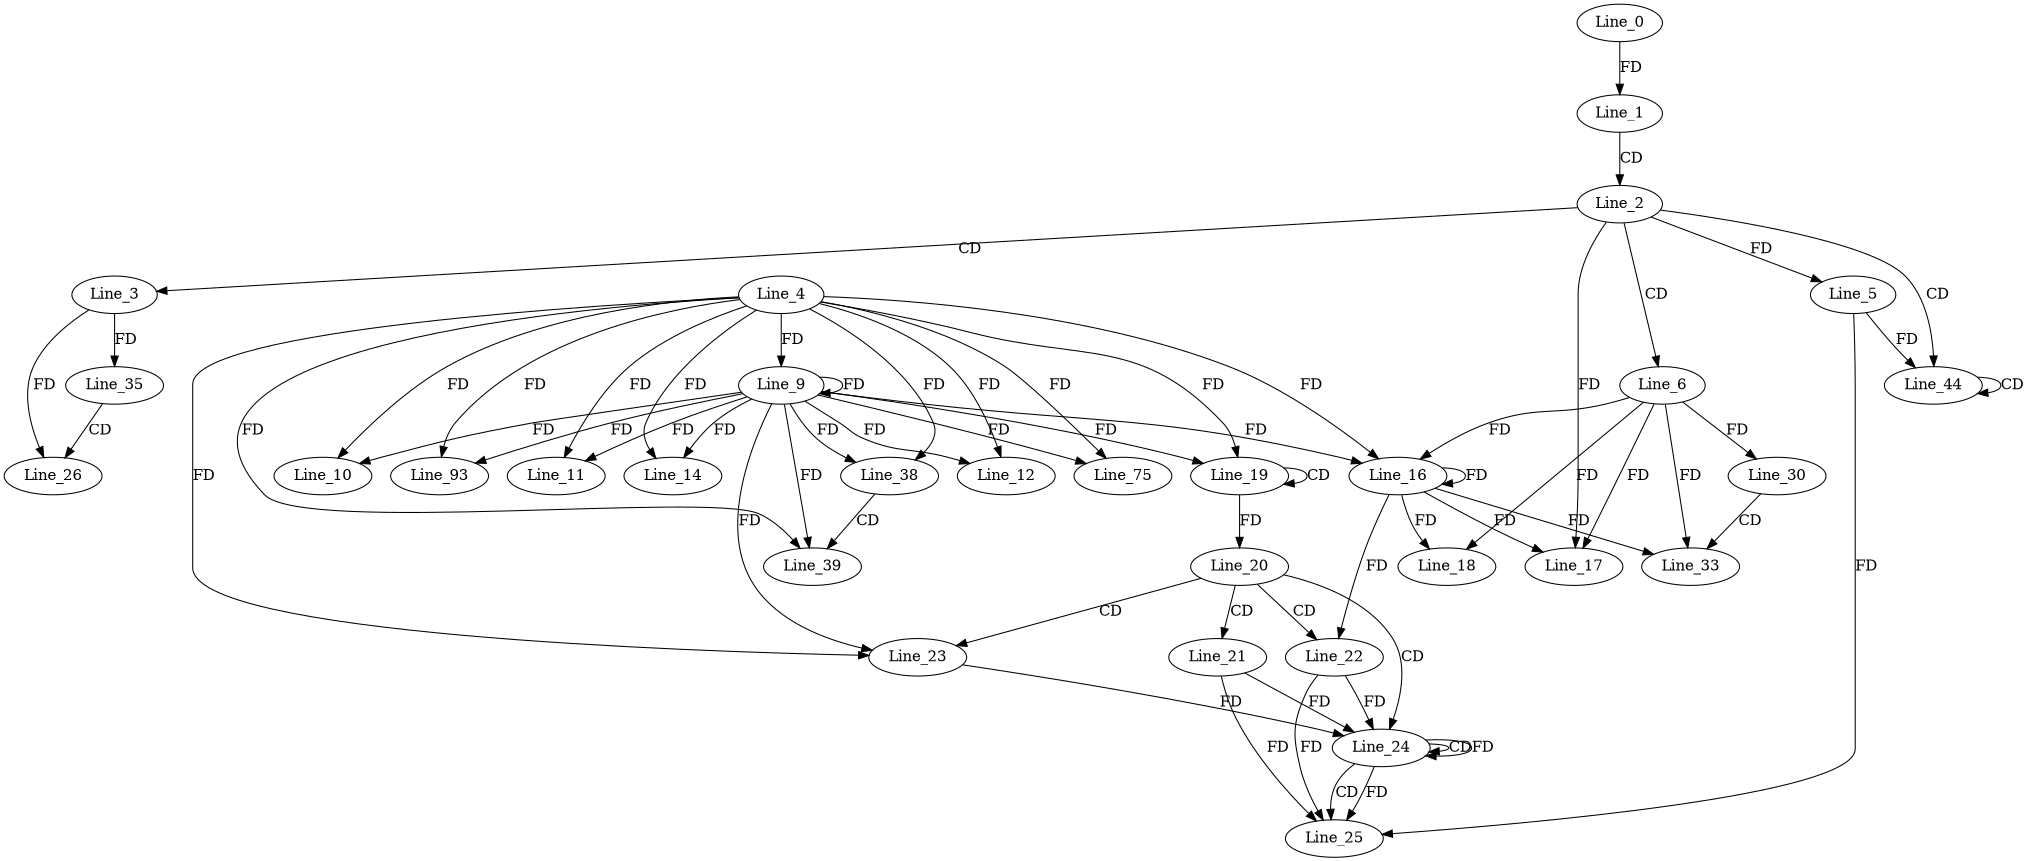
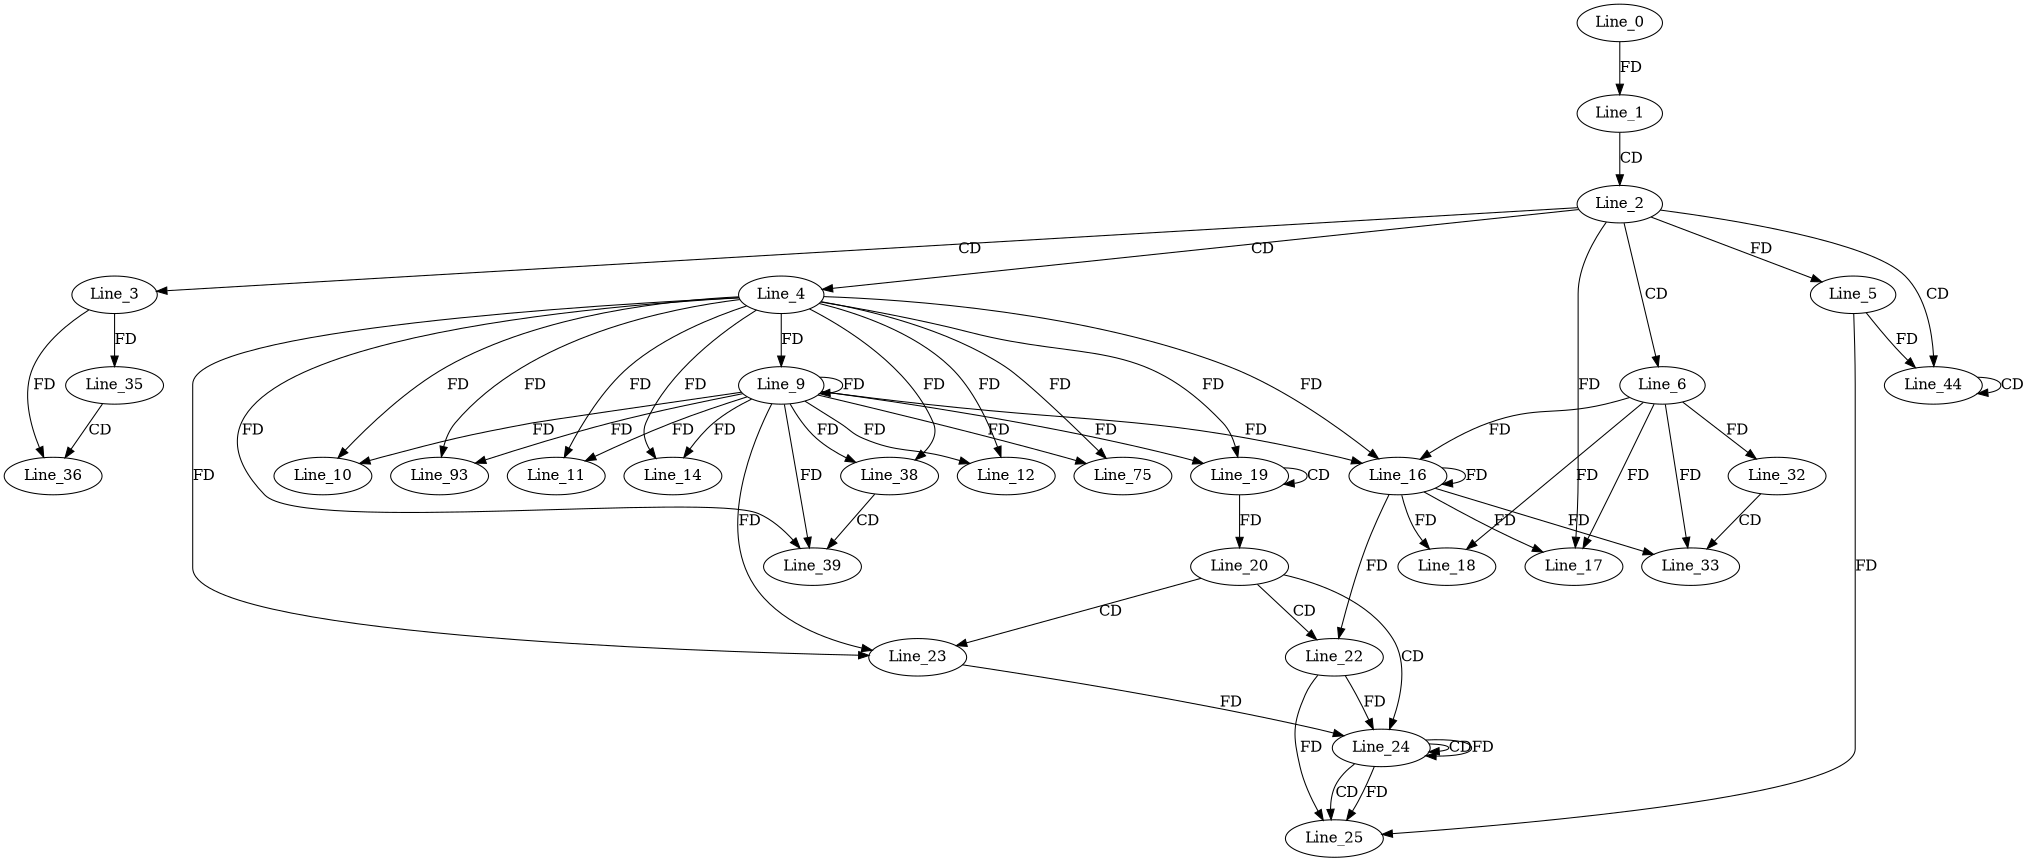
edge "Line_2" -> "Line_4": added, label "CD"
node "Line_26": label "Line_26" -> "Line_36"
node "Line_30": label "Line_30" -> "Line_32"
node "Line_21": removed
